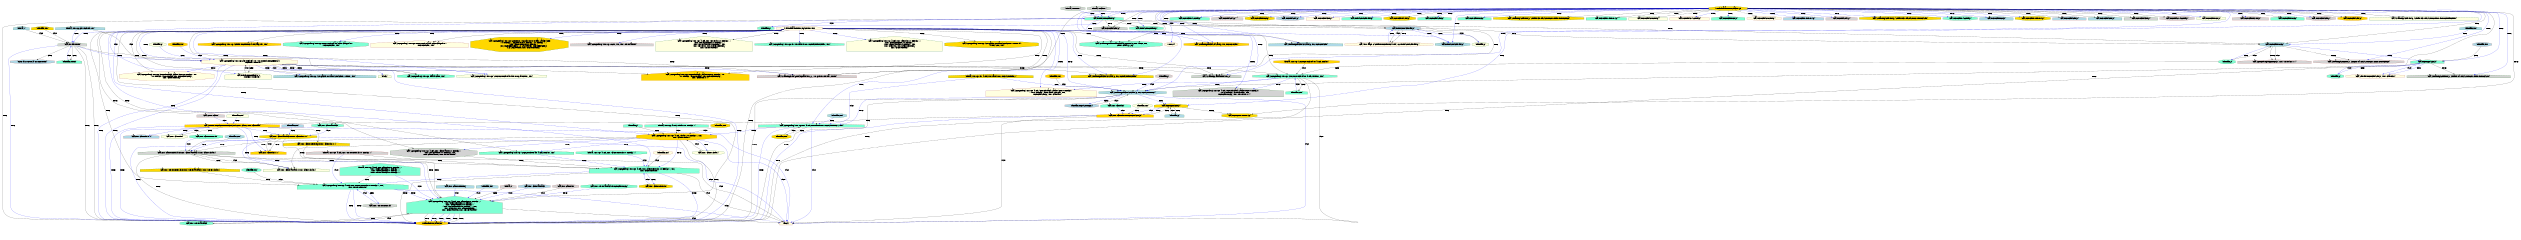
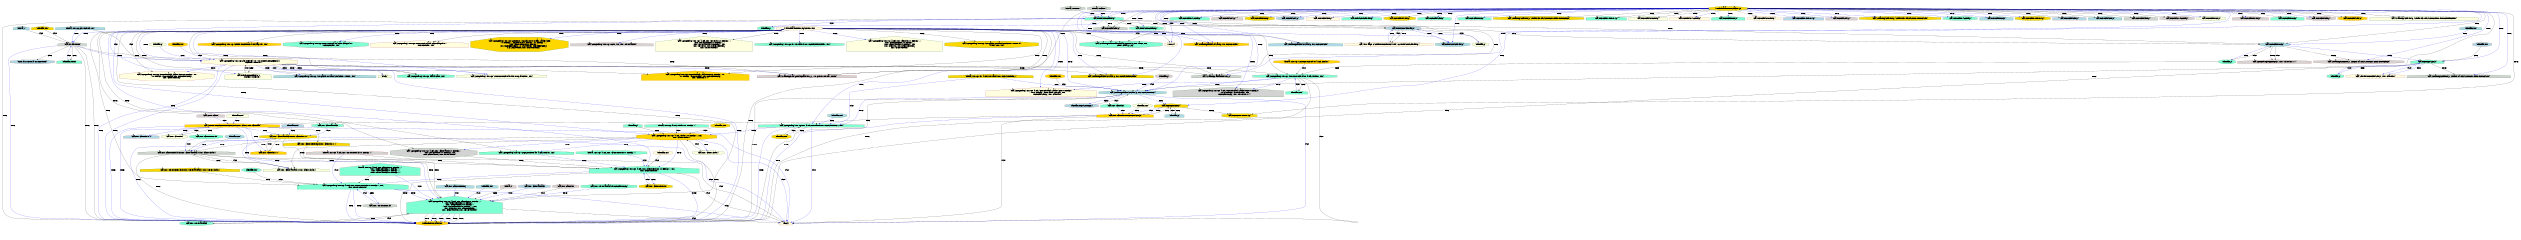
edge "(MethodParameterIn,TcpSession *ssn)" -> "1000124": added, label "AST:"
